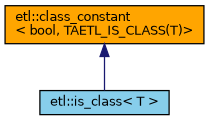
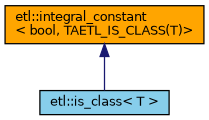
node "etl::class_constant < bool, TAETL_IS_CLASS(T)>": label "etl::class_constant < bool, TAETL_IS_CLASS(T)>" -> "etl::integral_constant < bool, TAETL_IS_CLASS(T)>"
